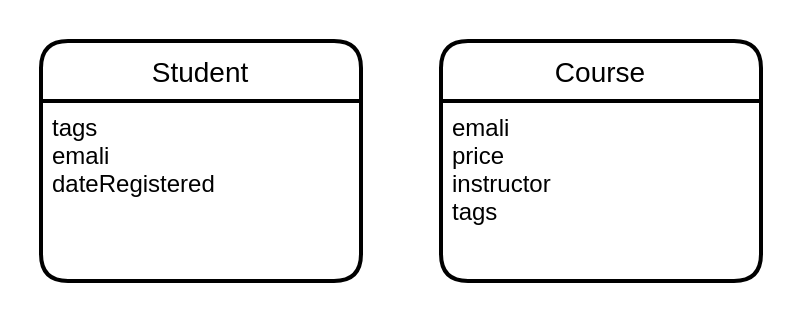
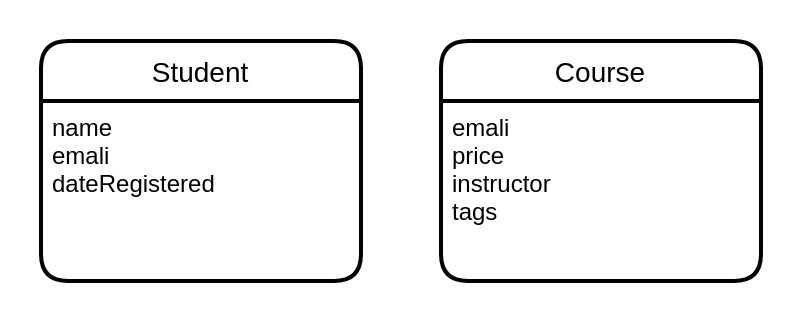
node "tags emali dateRegistered": label "tags emali dateRegistered" -> "name emali dateRegistered"
